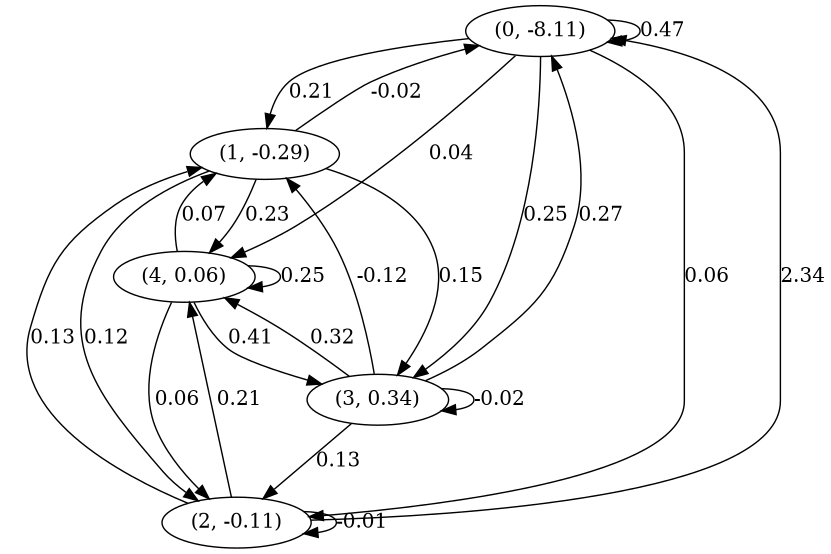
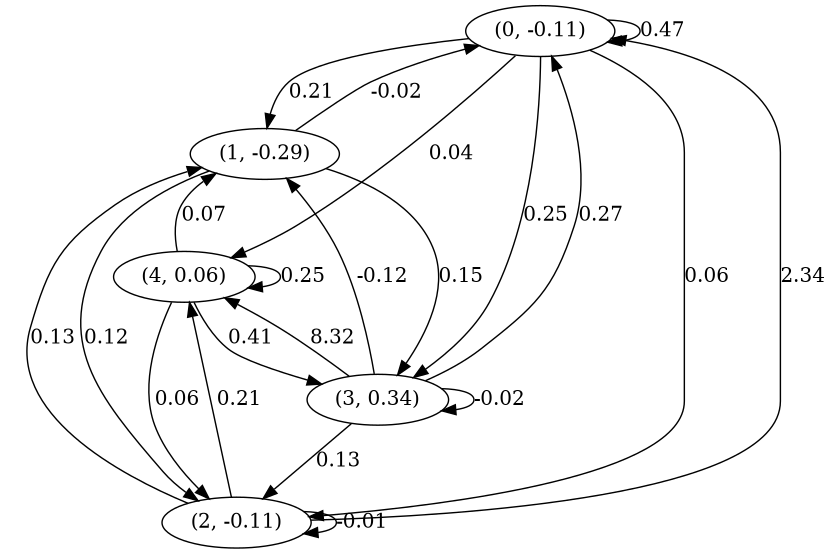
node "(0, -8.11)": label "(0, -8.11)" -> "(0, -0.11)"
edge "(1, -0.29)" -> "(4, 0.06)": removed, label "0.23"
edge "(3, 0.34)" -> "(4, 0.06)": label "0.32" -> "8.32"
